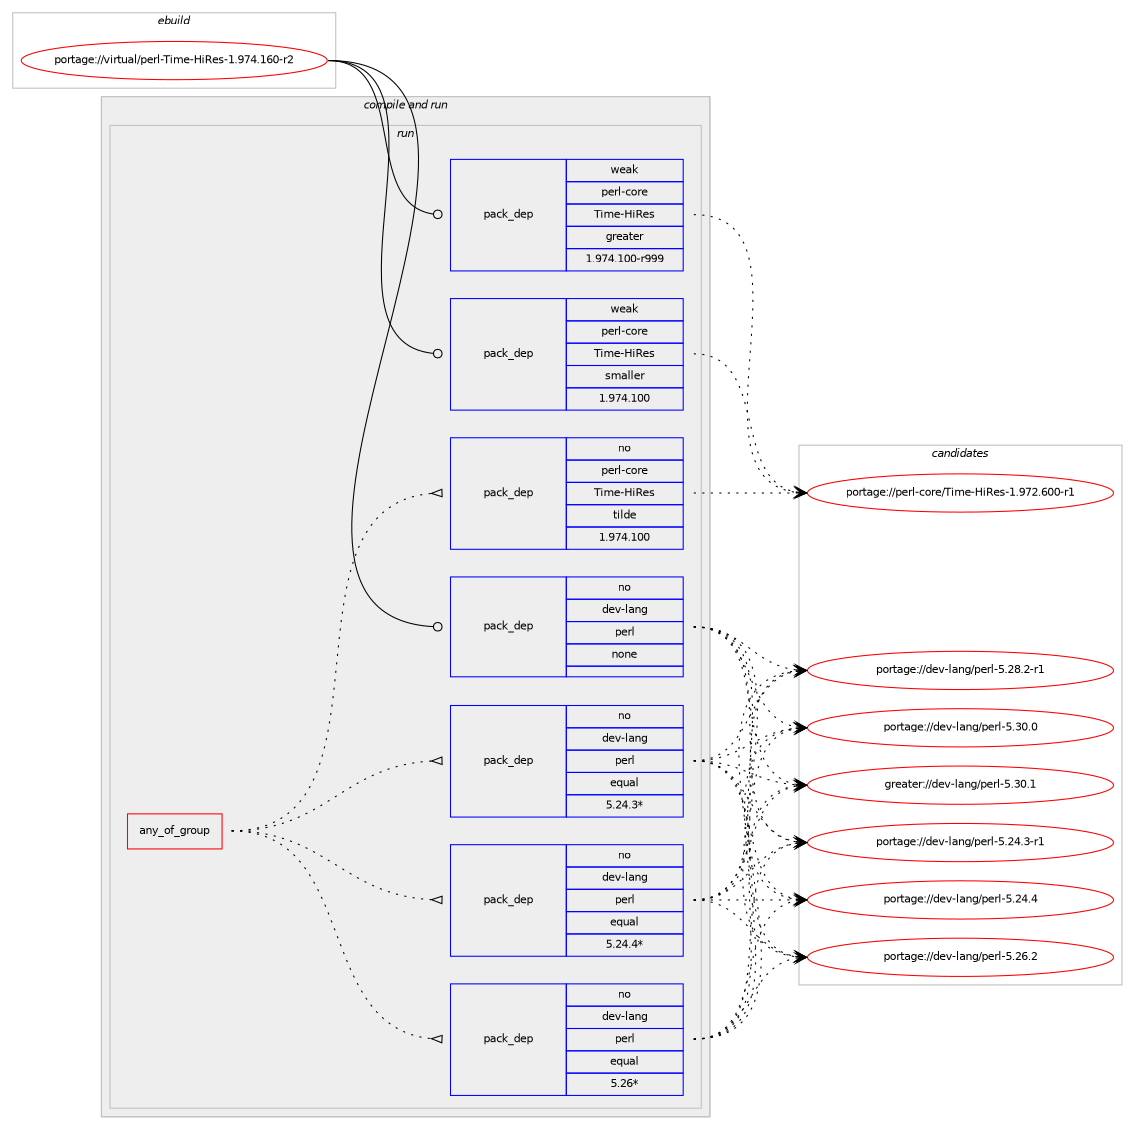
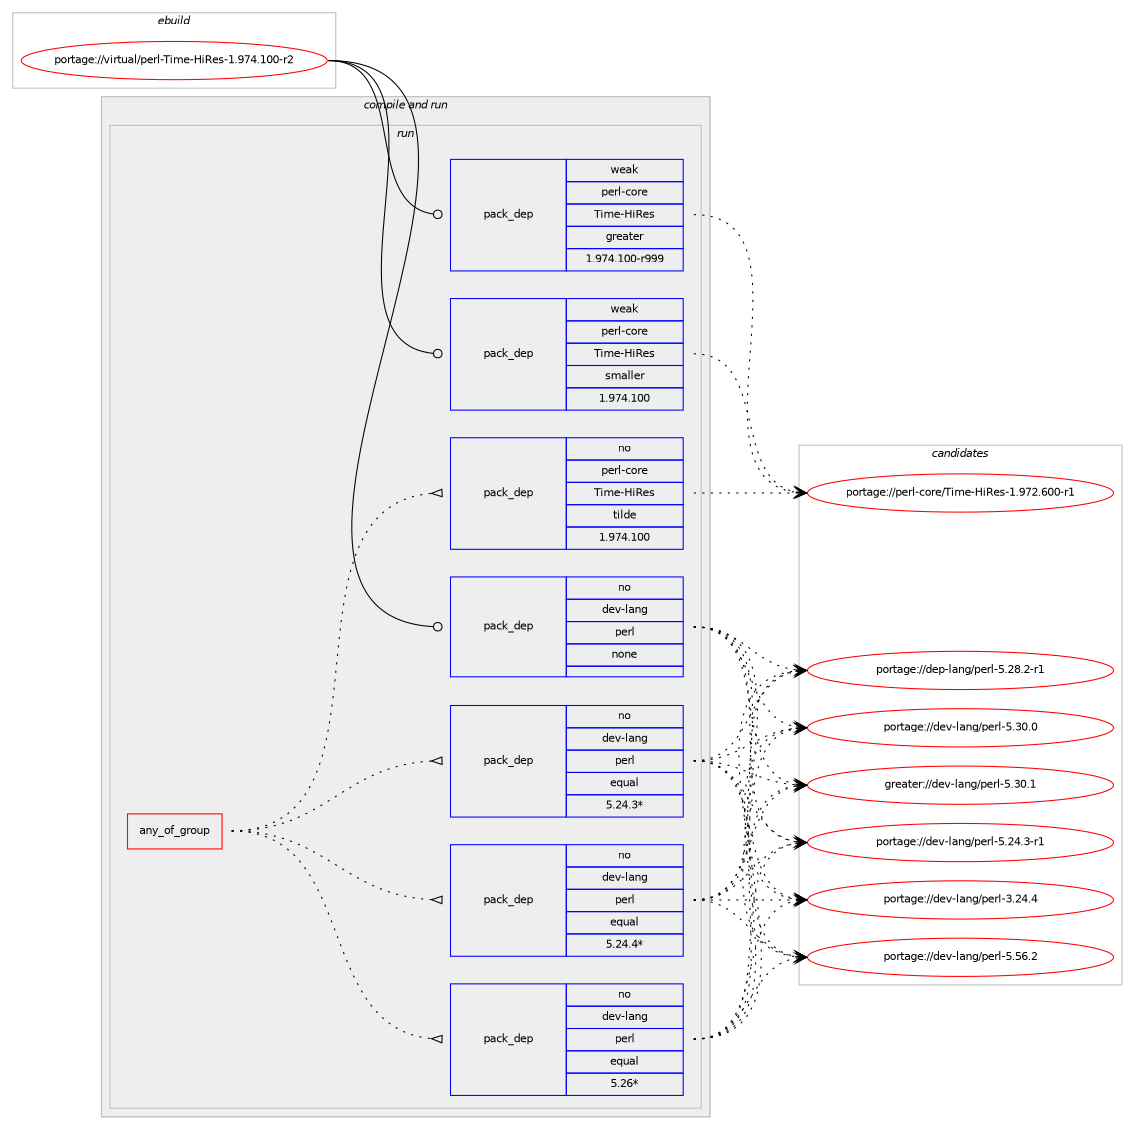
node "portage://virtual/perl-Time-HiRes-1.974.160-r2": label "portage://virtual/perl-Time-HiRes-1.974.160-r2" -> "portage://virtual/perl-Time-HiRes-1.974.100-r2"
node "portage://dev-lang/perl-5.28.2-r1": label "portage://dev-lang/perl-5.28.2-r1" -> "portage://dep-lang/perl-5.28.2-r1"
node "portage://dev-lang/perl-5.24.4": label "portage://dev-lang/perl-5.24.4" -> "portage://dev-lang/perl-3.24.4"
node "portage://dev-lang/perl-5.26.2": label "portage://dev-lang/perl-5.26.2" -> "portage://dev-lang/perl-5.56.2"
